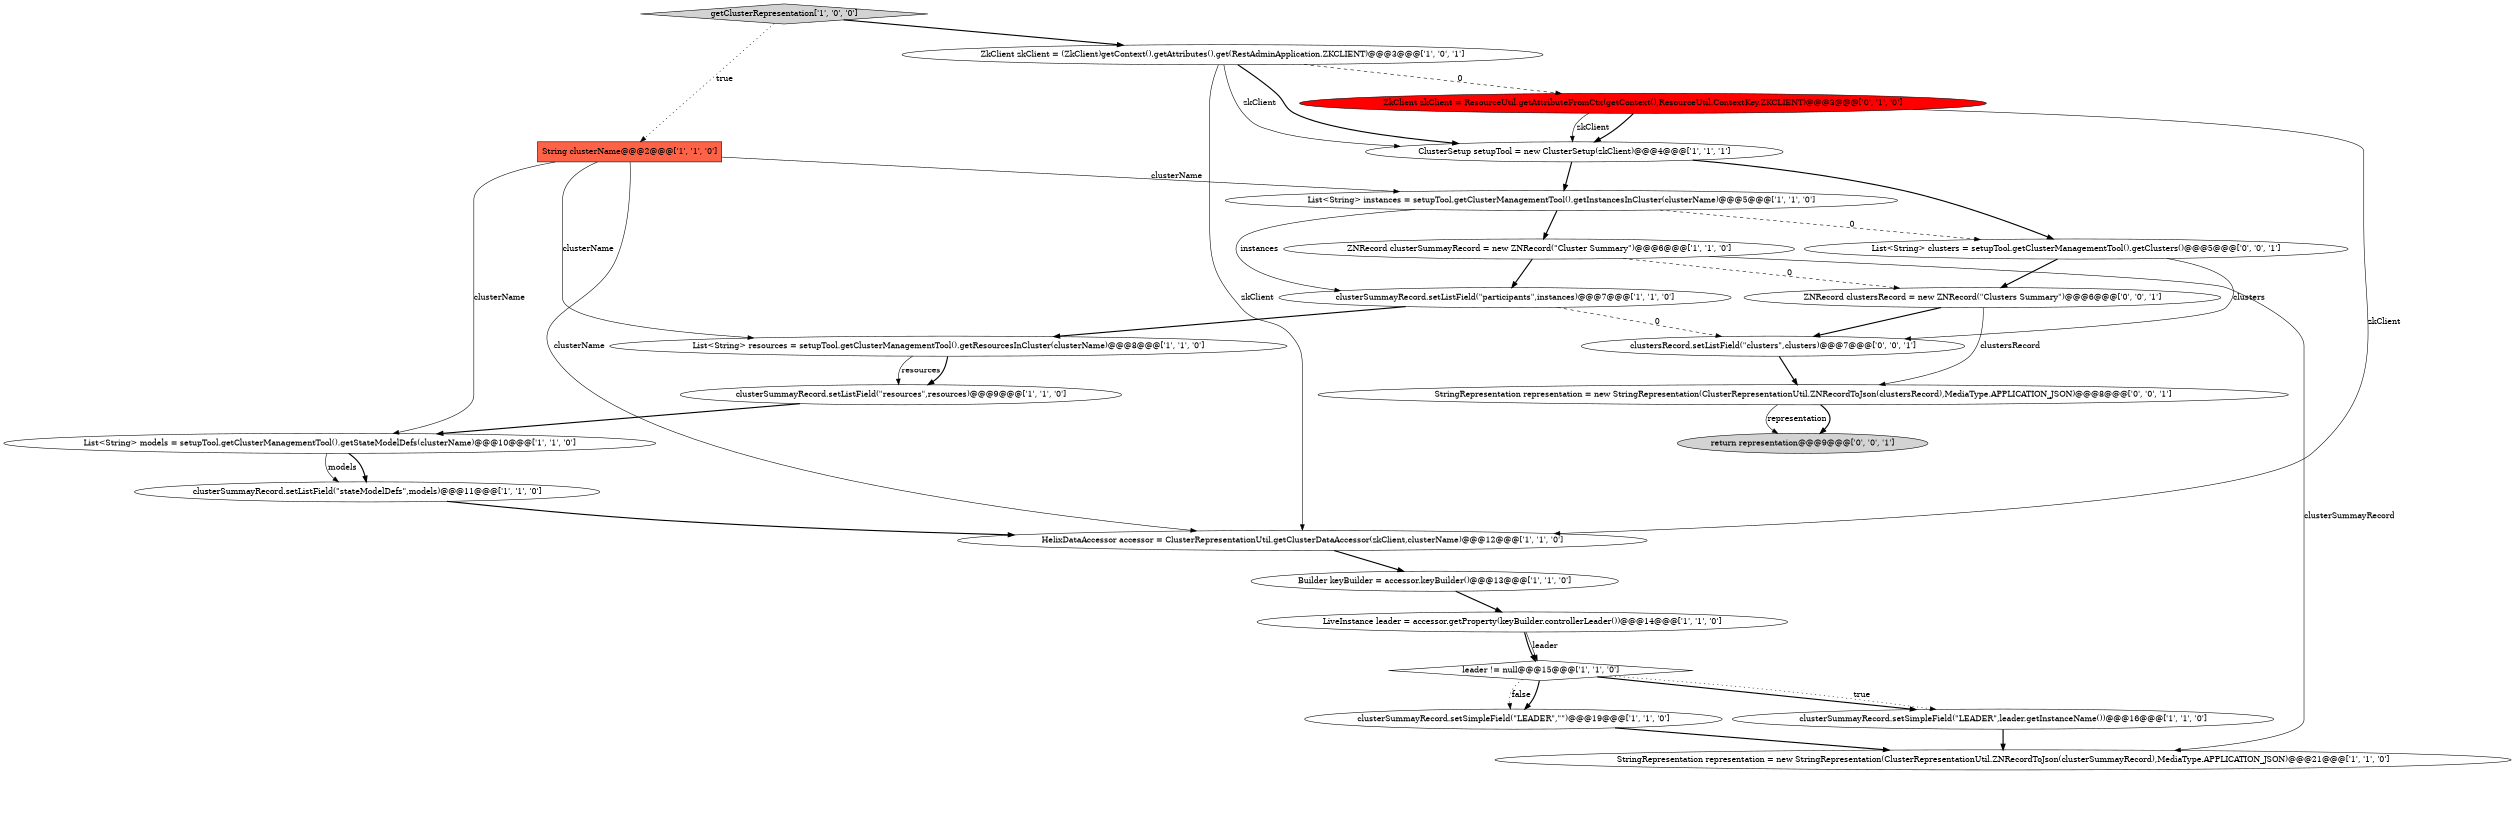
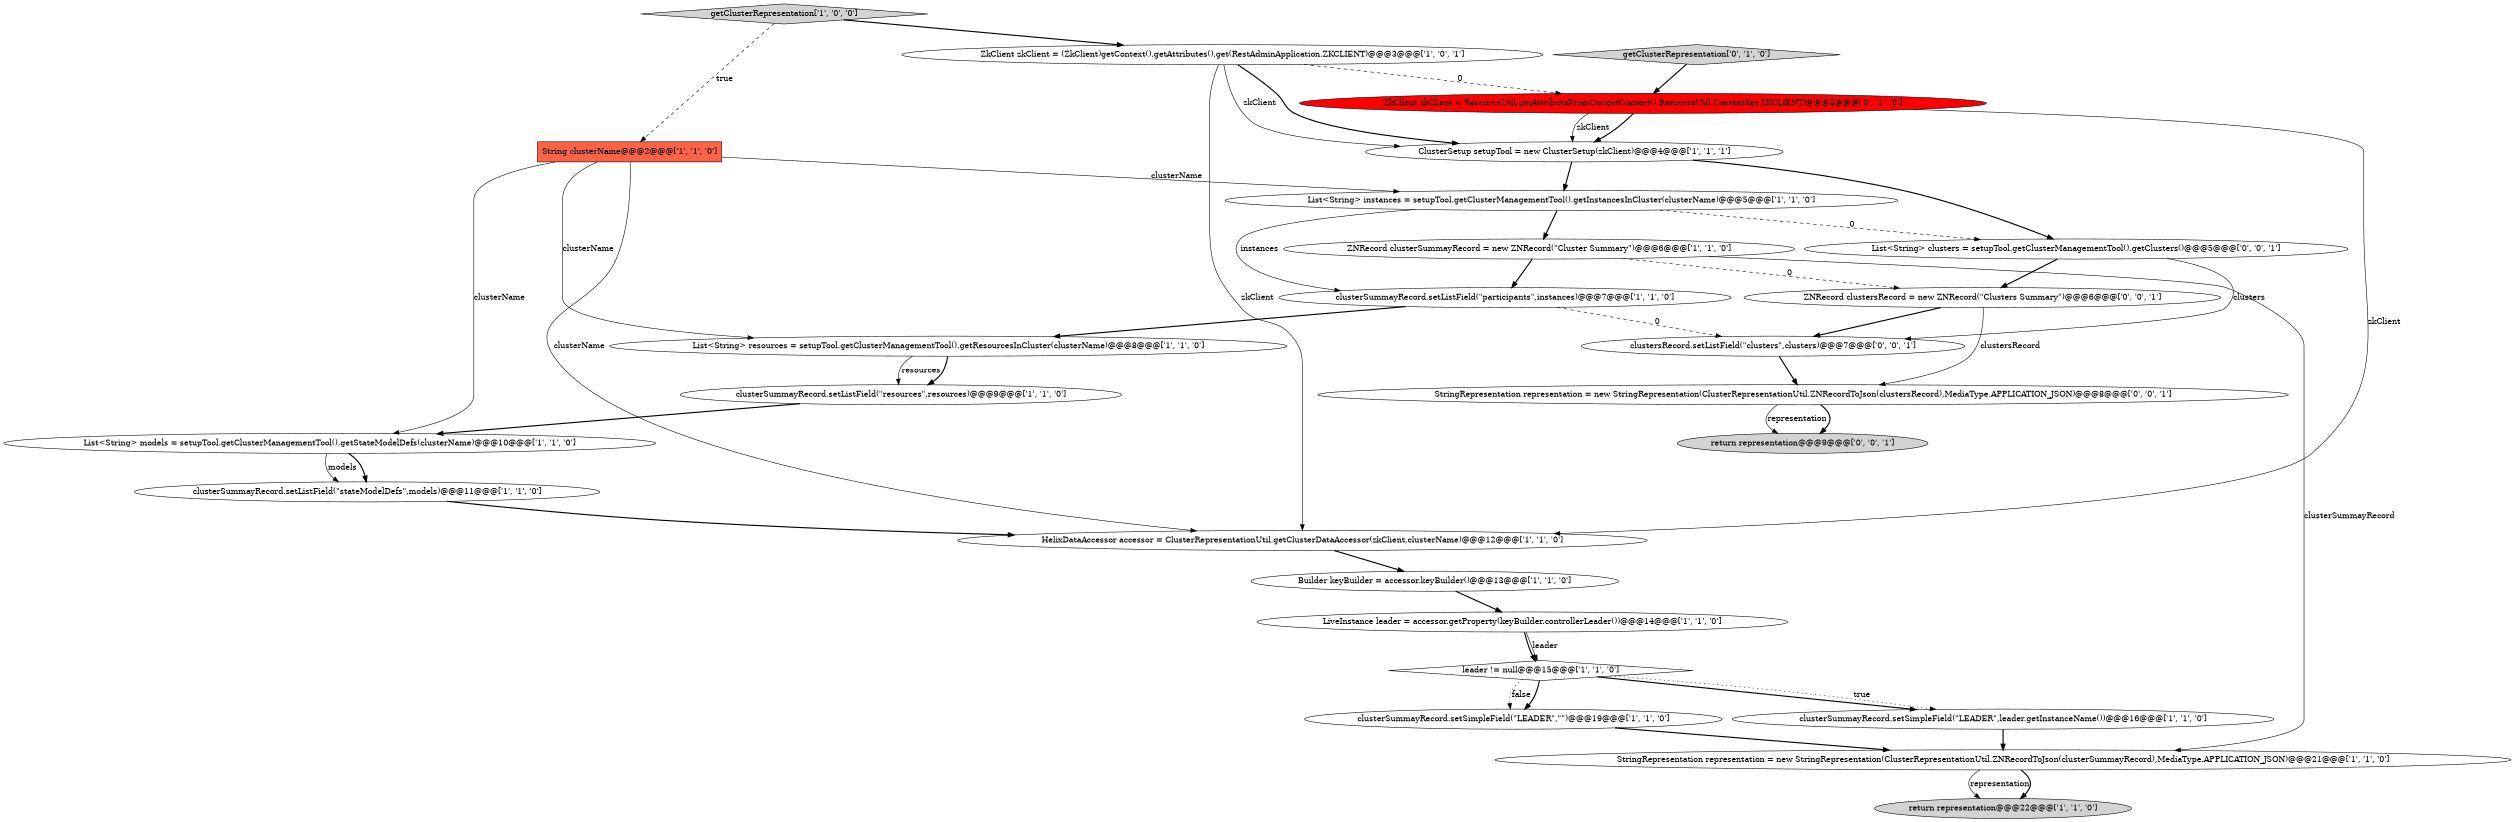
node "getClusterRepresentation['0', '1', '0']": added
edge "getClusterRepresentation['1', '0', '0']" -> "String clusterName@@@2@@@['1', '1', '0']": style dotted -> dashed
node "return representation@@@22@@@['1', '1', '0']": added
